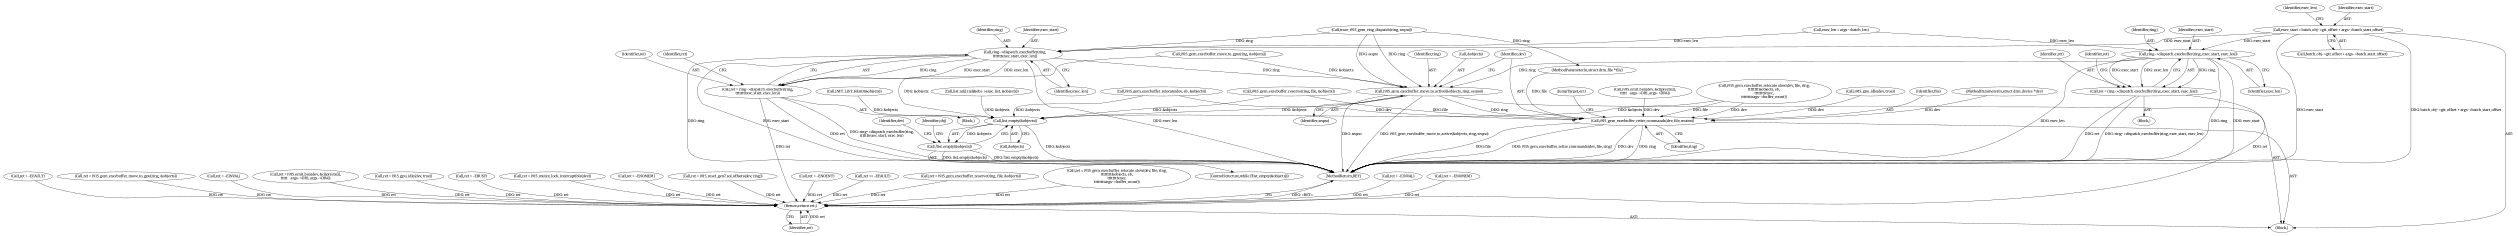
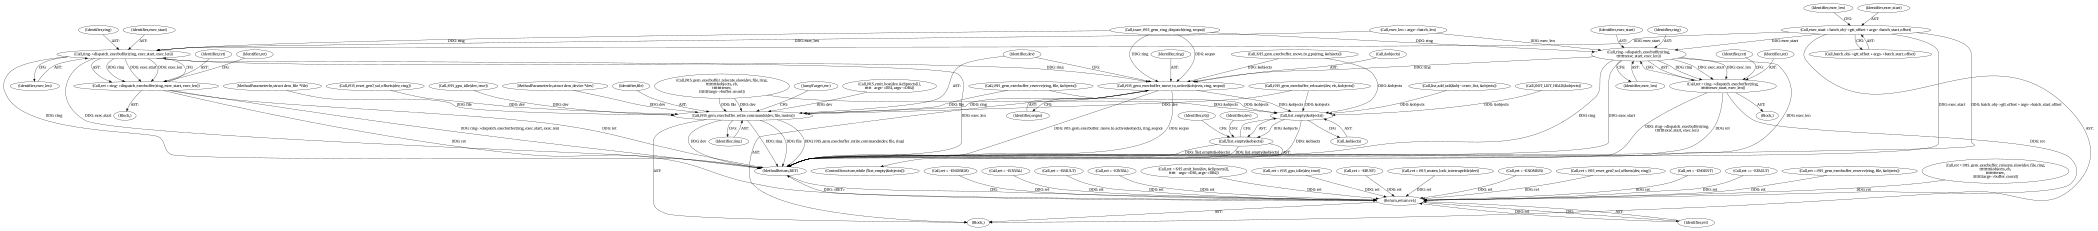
edge "(Call,trace_i915_gem_ring_dispatch(ring, seqno))" -> "(MethodParameterIn,struct drm_file *file)": now "(Call,trace_i915_gem_ring_dispatch(ring, seqno))" -> "(Call,ring->dispatch_execbuffer(ring, exec_start, exec_len))"
node "(Call,i915_reset_gen7_sol_offsets(dev, ring))": added
node "(Call,ret = i915_gem_execbuffer_move_to_gpu(ring, &objects))": removed
